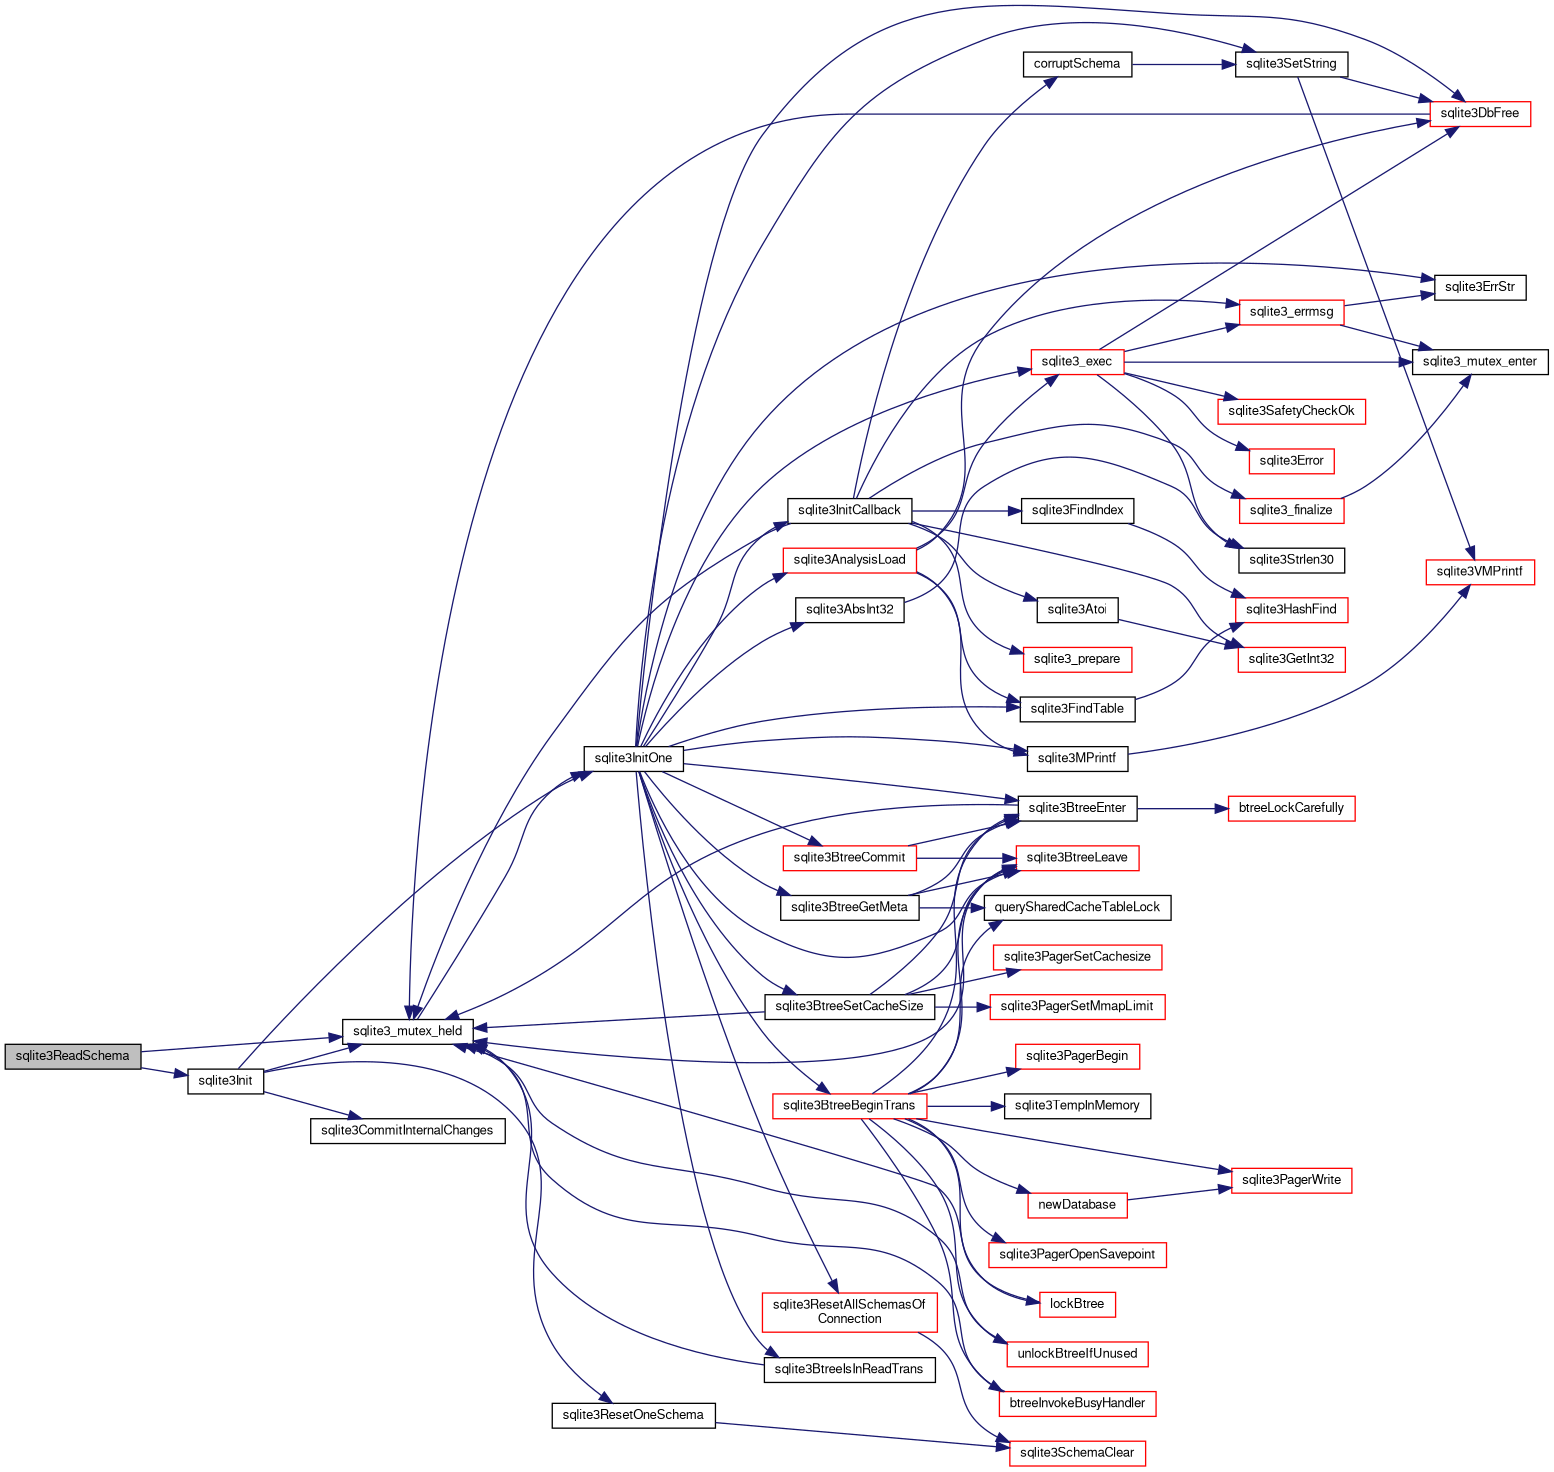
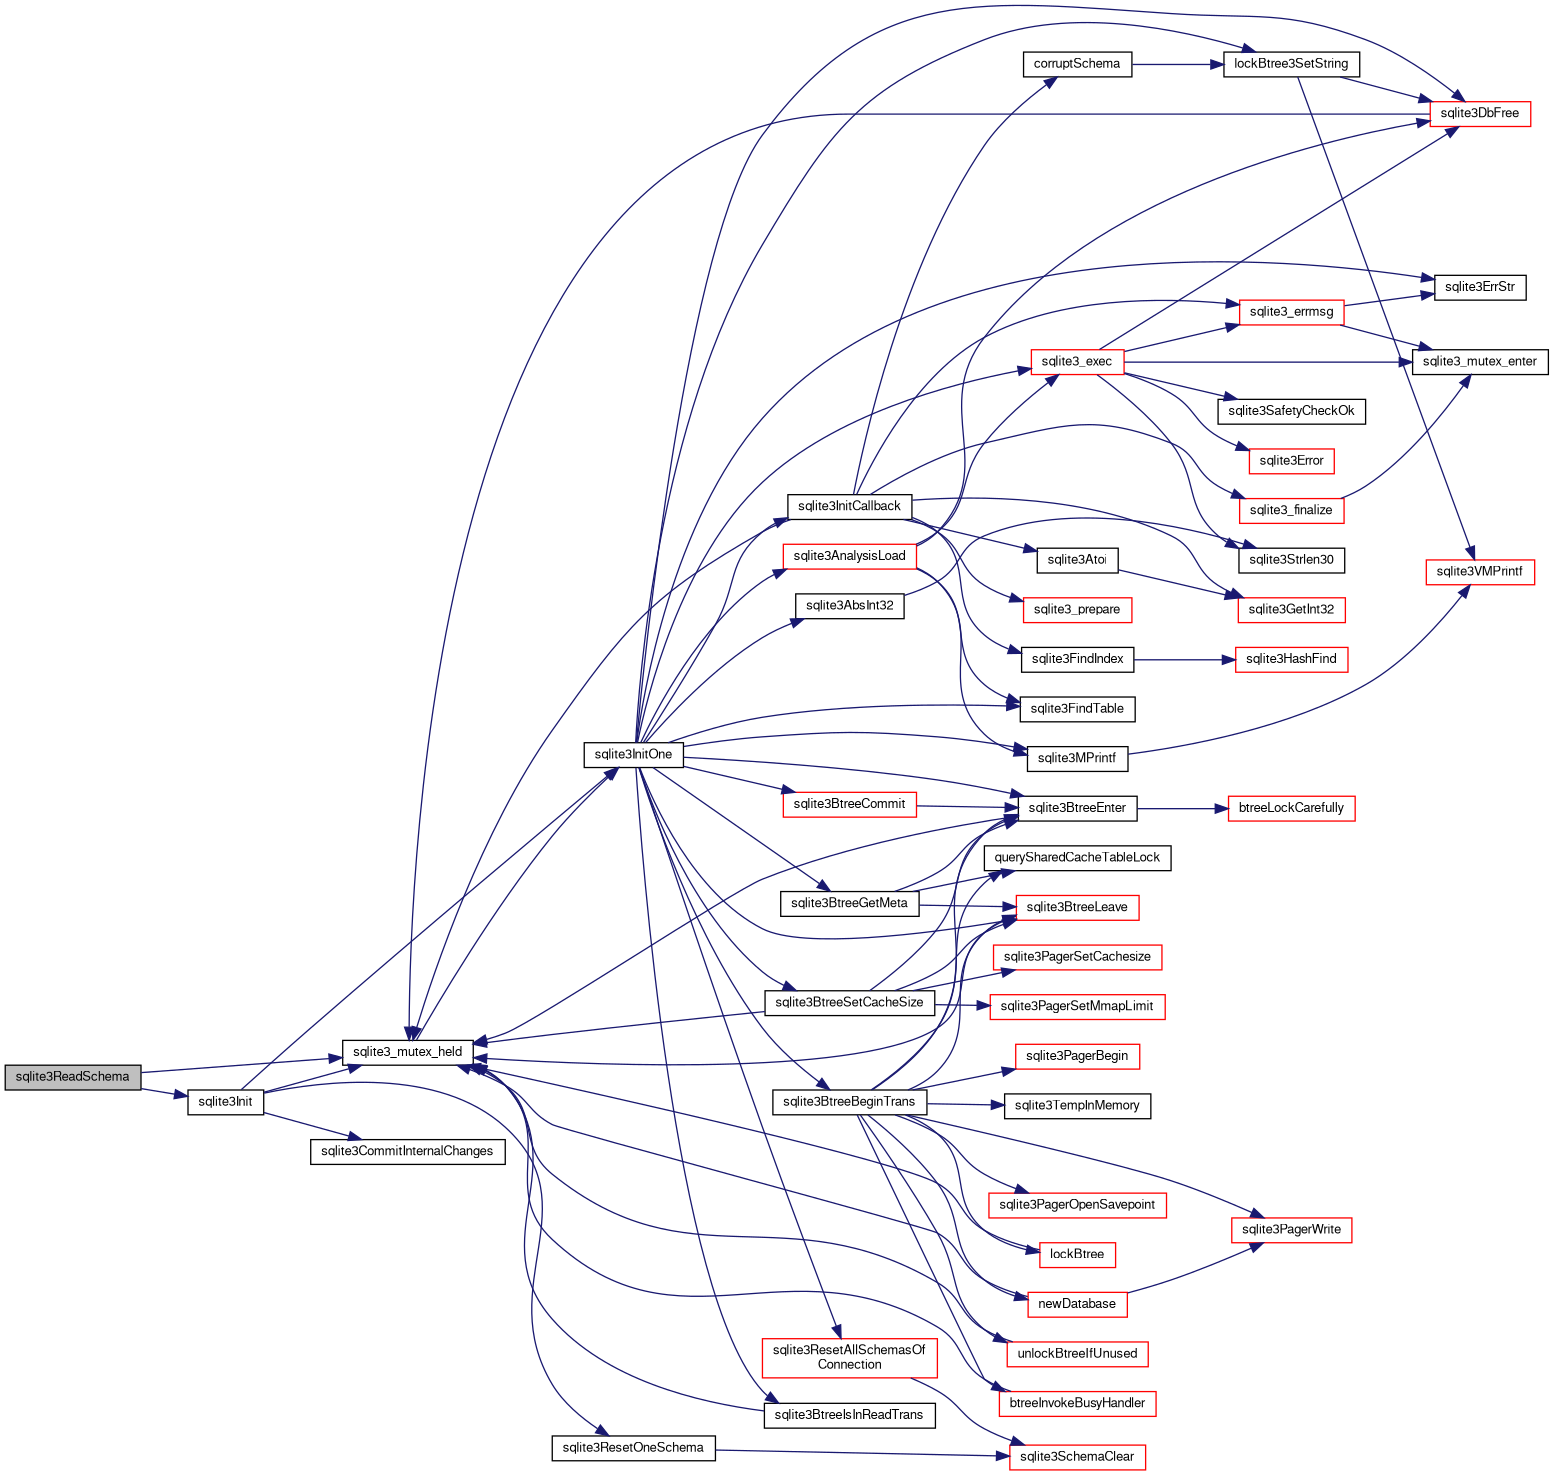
node "sqlite3SetString": label "sqlite3SetString" -> "lockBtree3SetString"
node "sqlite3SafetyCheckOk": color red -> black
edge "sqlite3FindTable" -> "sqlite3HashFind": removed
edge "sqlite3BtreeCommit" -> "sqlite3BtreeLeave": removed
node "sqlite3BtreeBeginTrans": color red -> black
edge "newDatabase" -> "sqlite3_mutex_held": added
